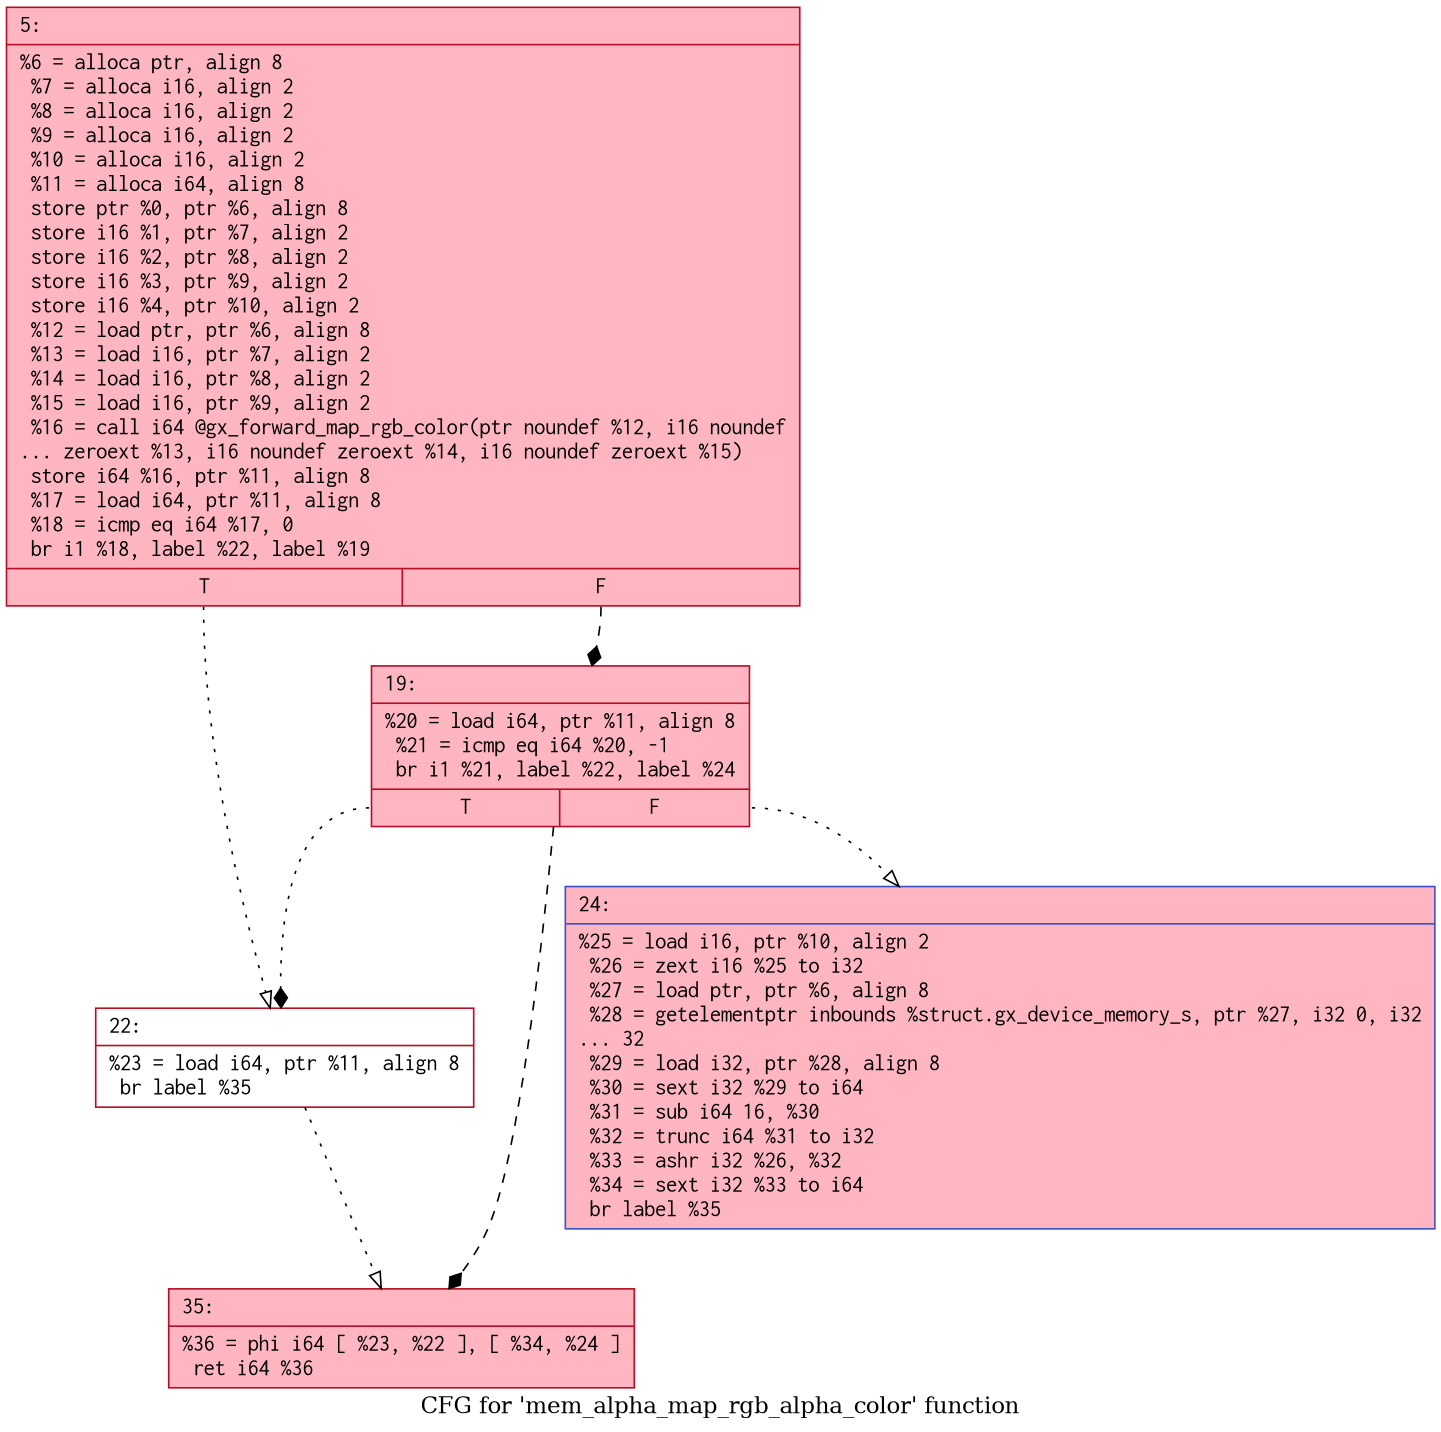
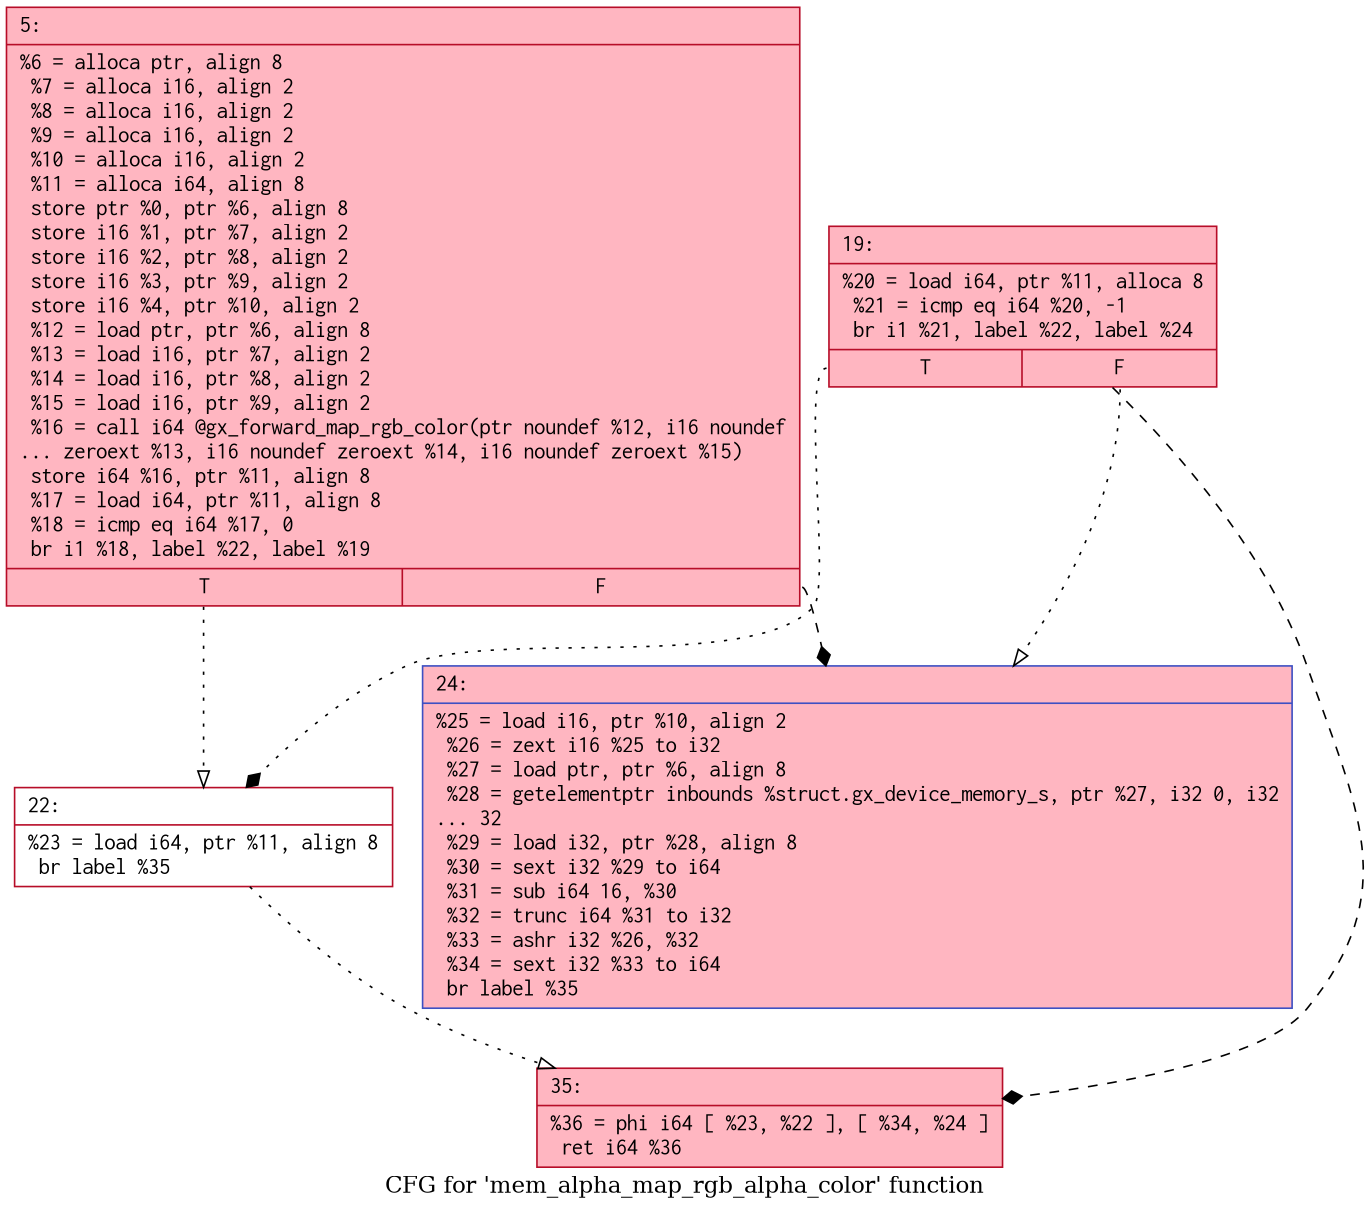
edge "5:" -> "19:": now "5:" -> "24:"
node "19:": text "%20 = load i64, ptr %11, align 8" -> "%20 = load i64, ptr %11, alloca 8"
